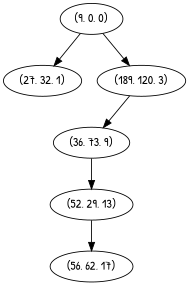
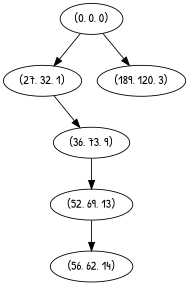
node "(9, 0, 0)": label "(9, 0, 0)" -> "(0, 0, 0)"
edge "(189, 120, 3)" -> "(36, 73, 9)": now "(27, 32, 1)" -> "(36, 73, 9)"
node "(52, 29, 13)": label "(52, 29, 13)" -> "(52, 69, 13)"
node "(56, 62, 17)": label "(56, 62, 17)" -> "(56, 62, 14)"
